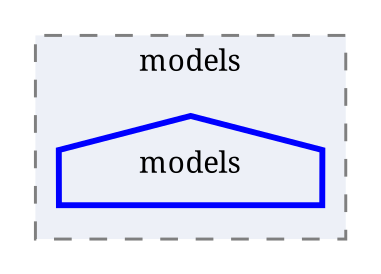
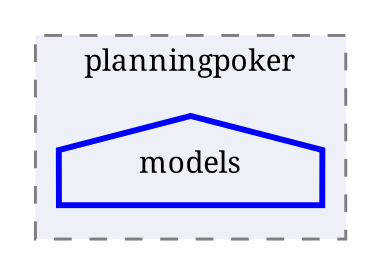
cluster "models": label "models" -> "planningpoker"
